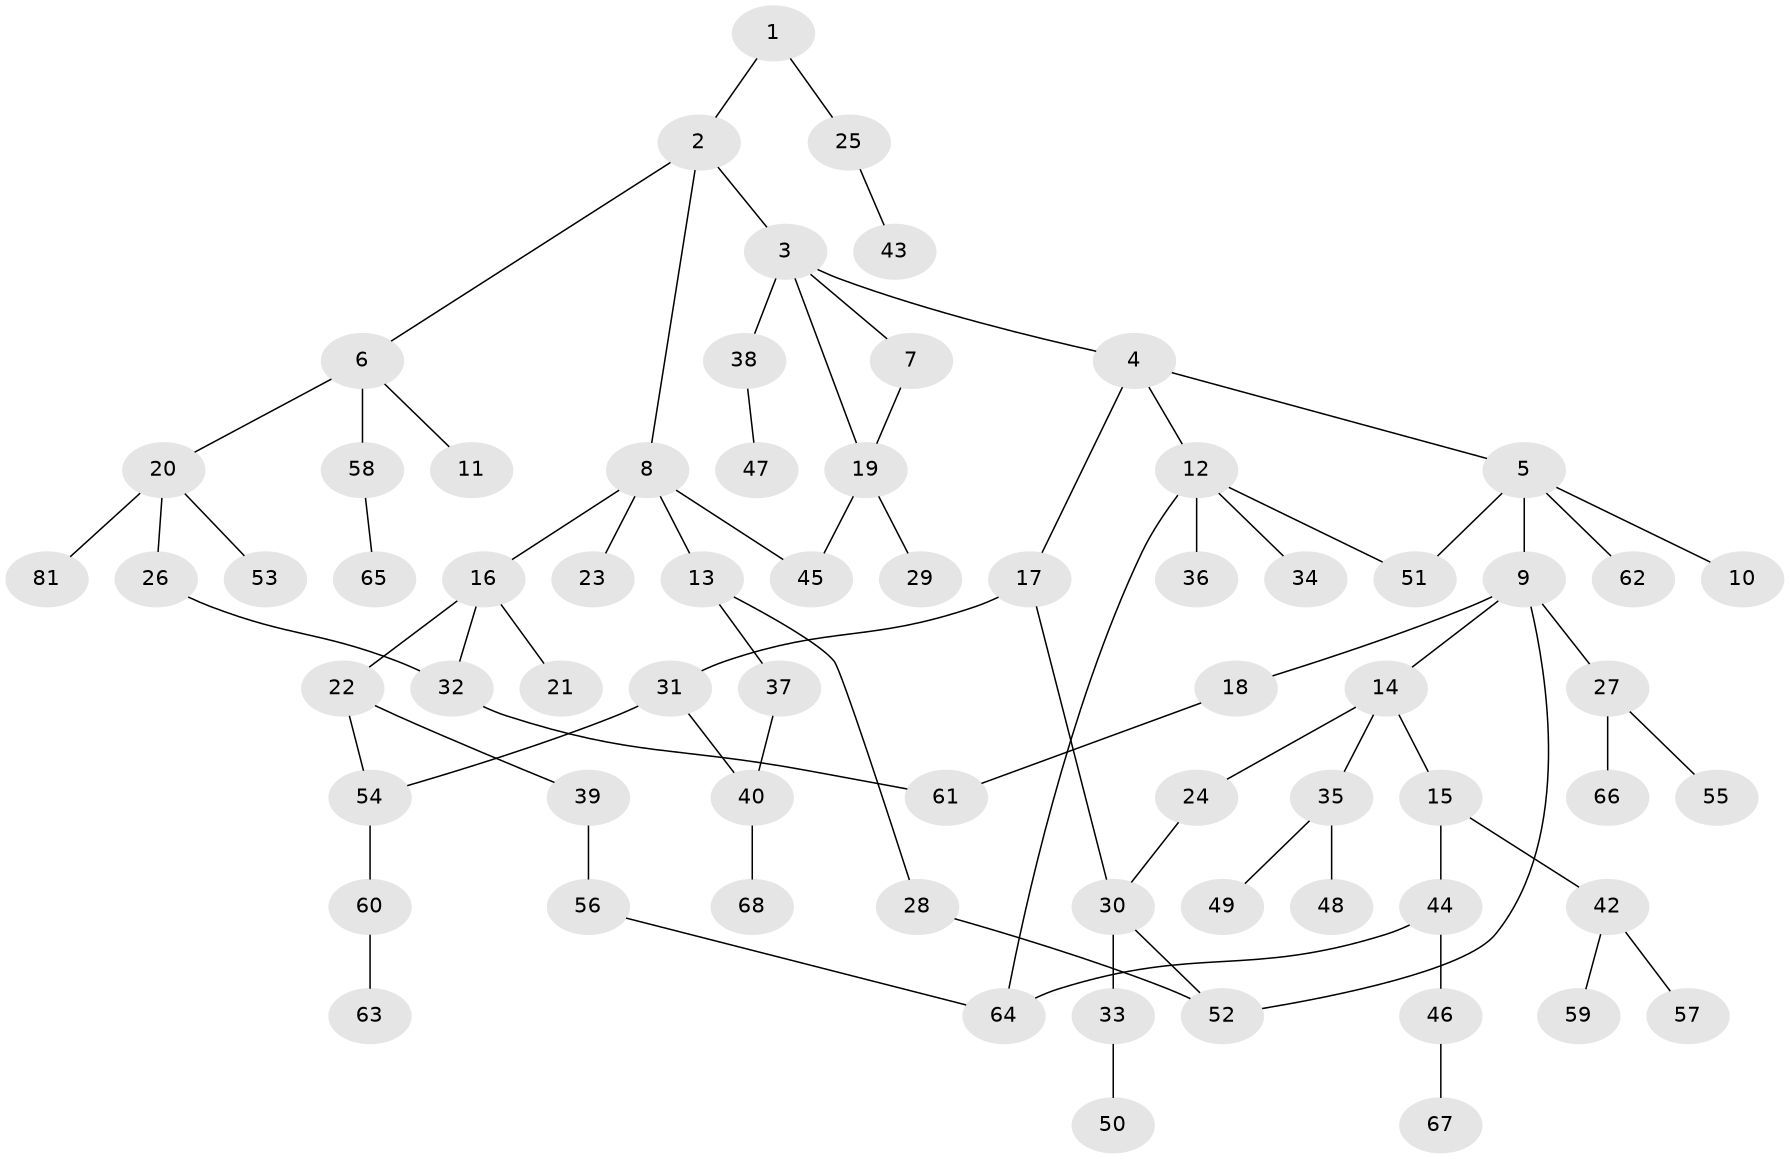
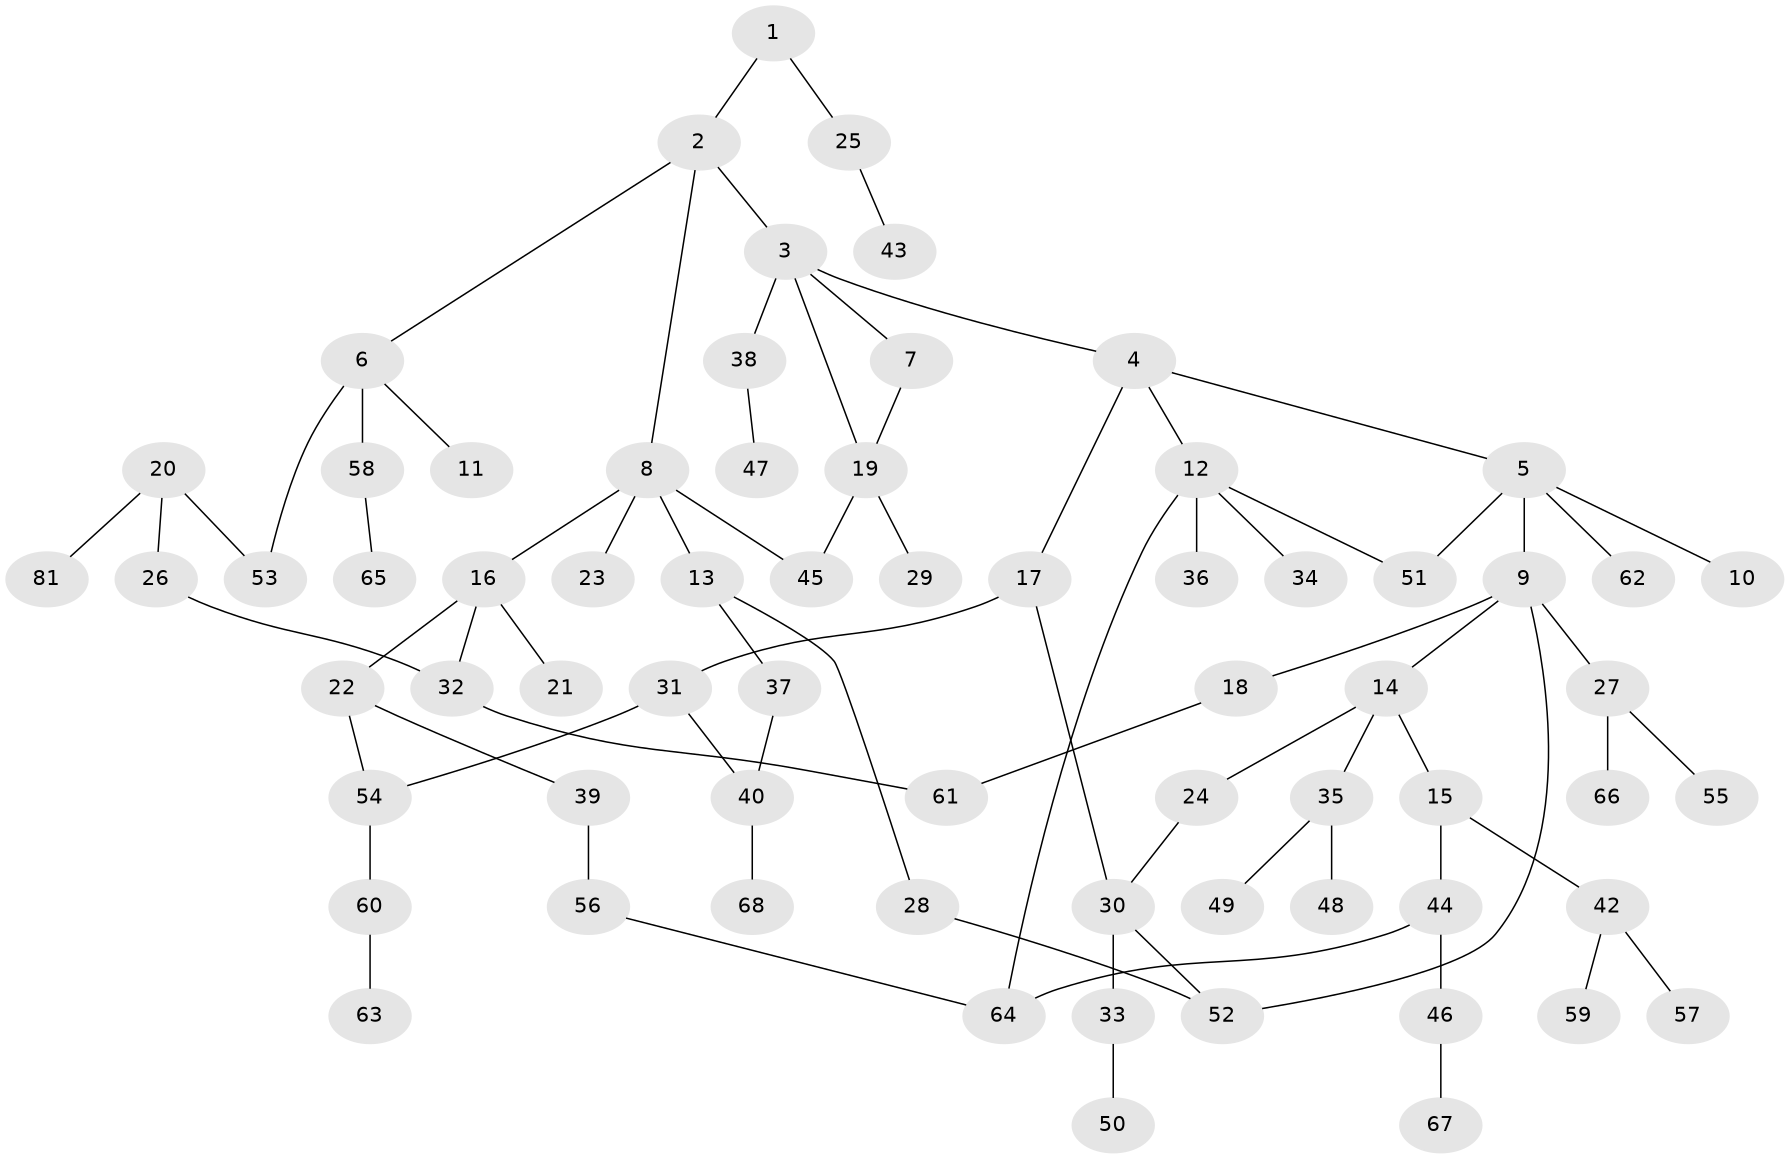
edge "6" -- "20": now "6" -- "53"
